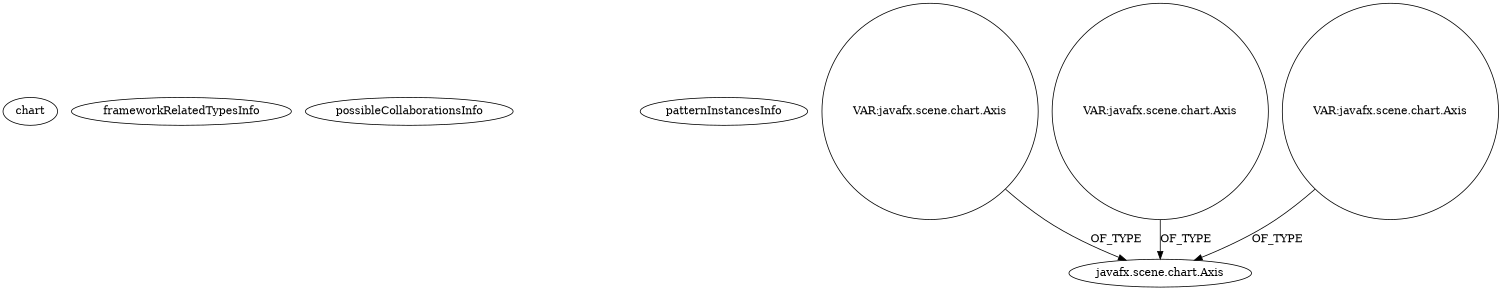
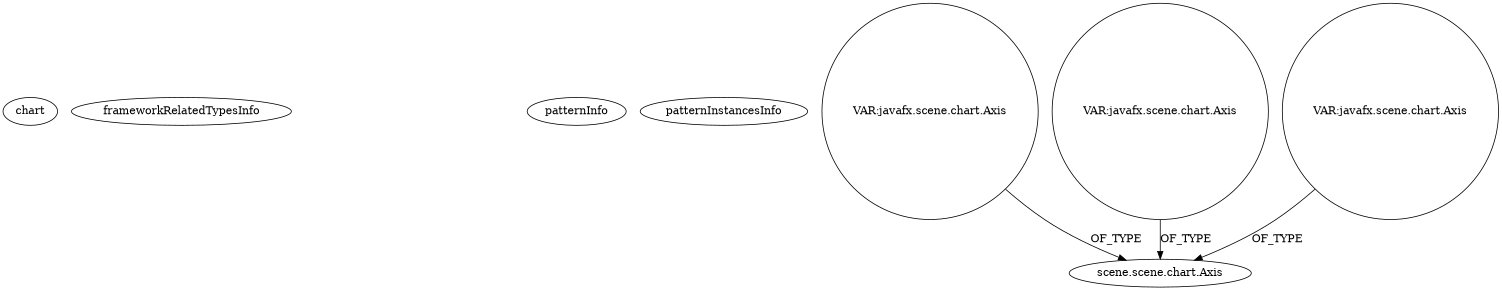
node "possibleCollaborationsInfo": removed
node "patternInfo": added
node "javafx.scene.chart.Axis": label "javafx.scene.chart.Axis" -> "scene.scene.chart.Axis"
